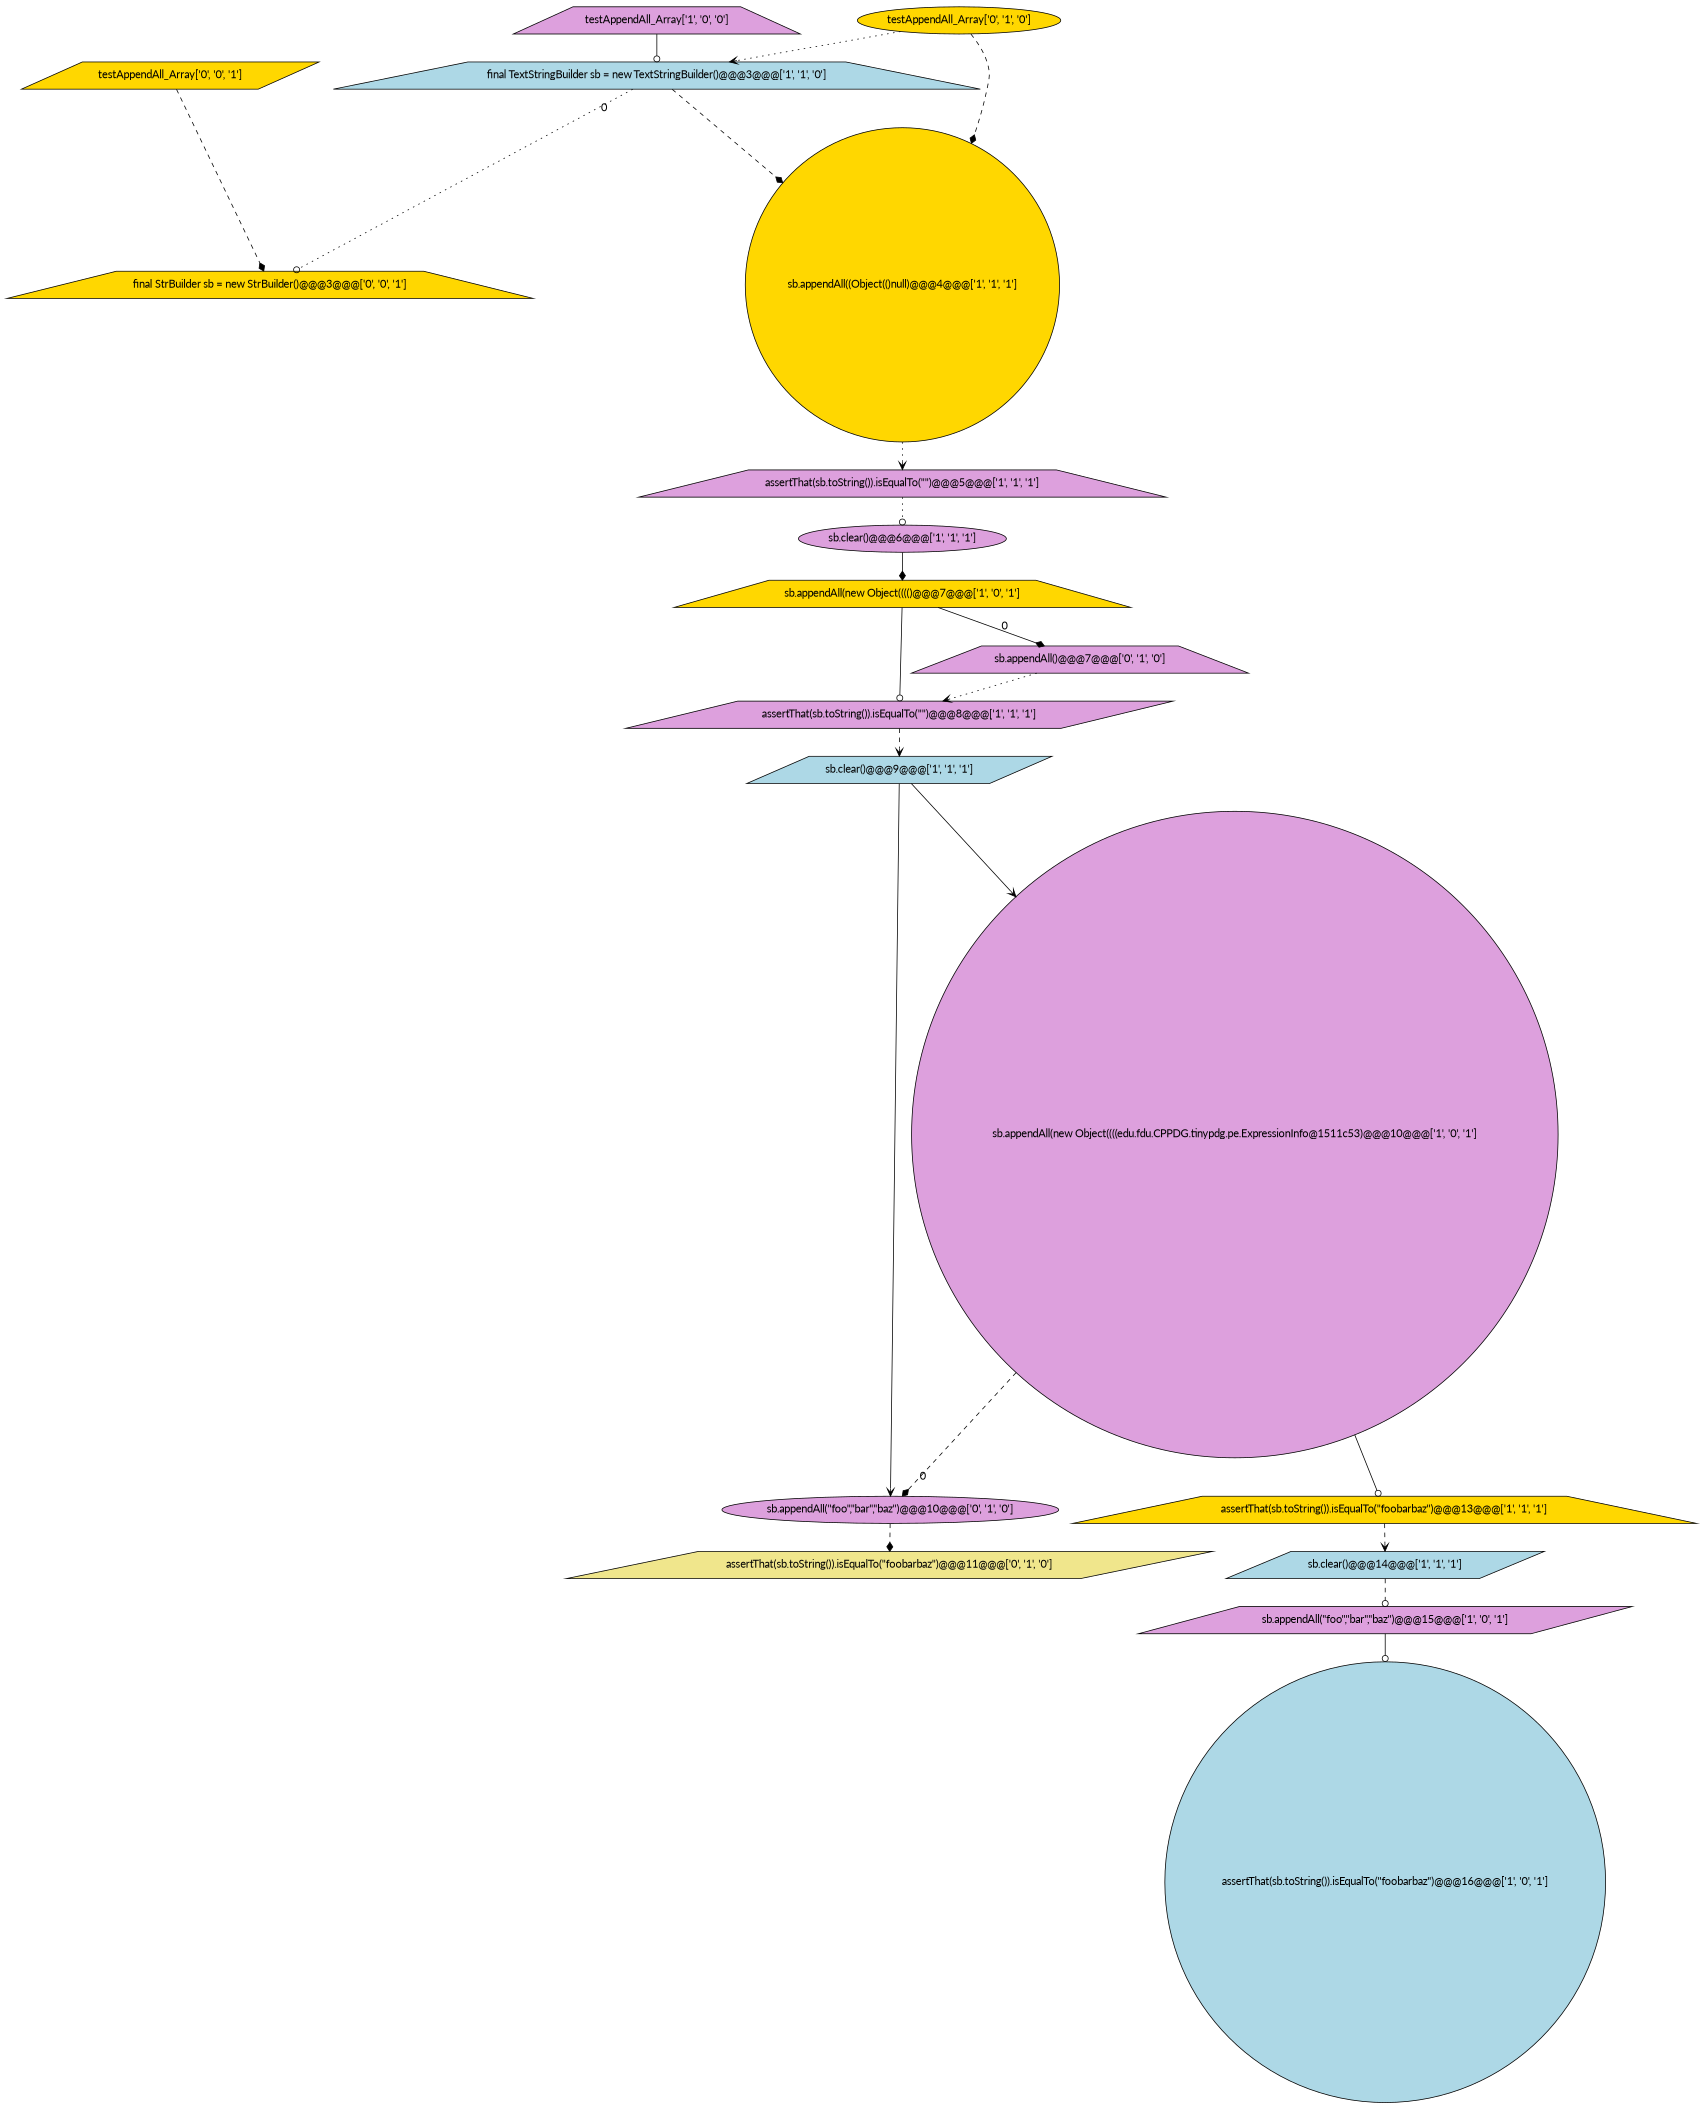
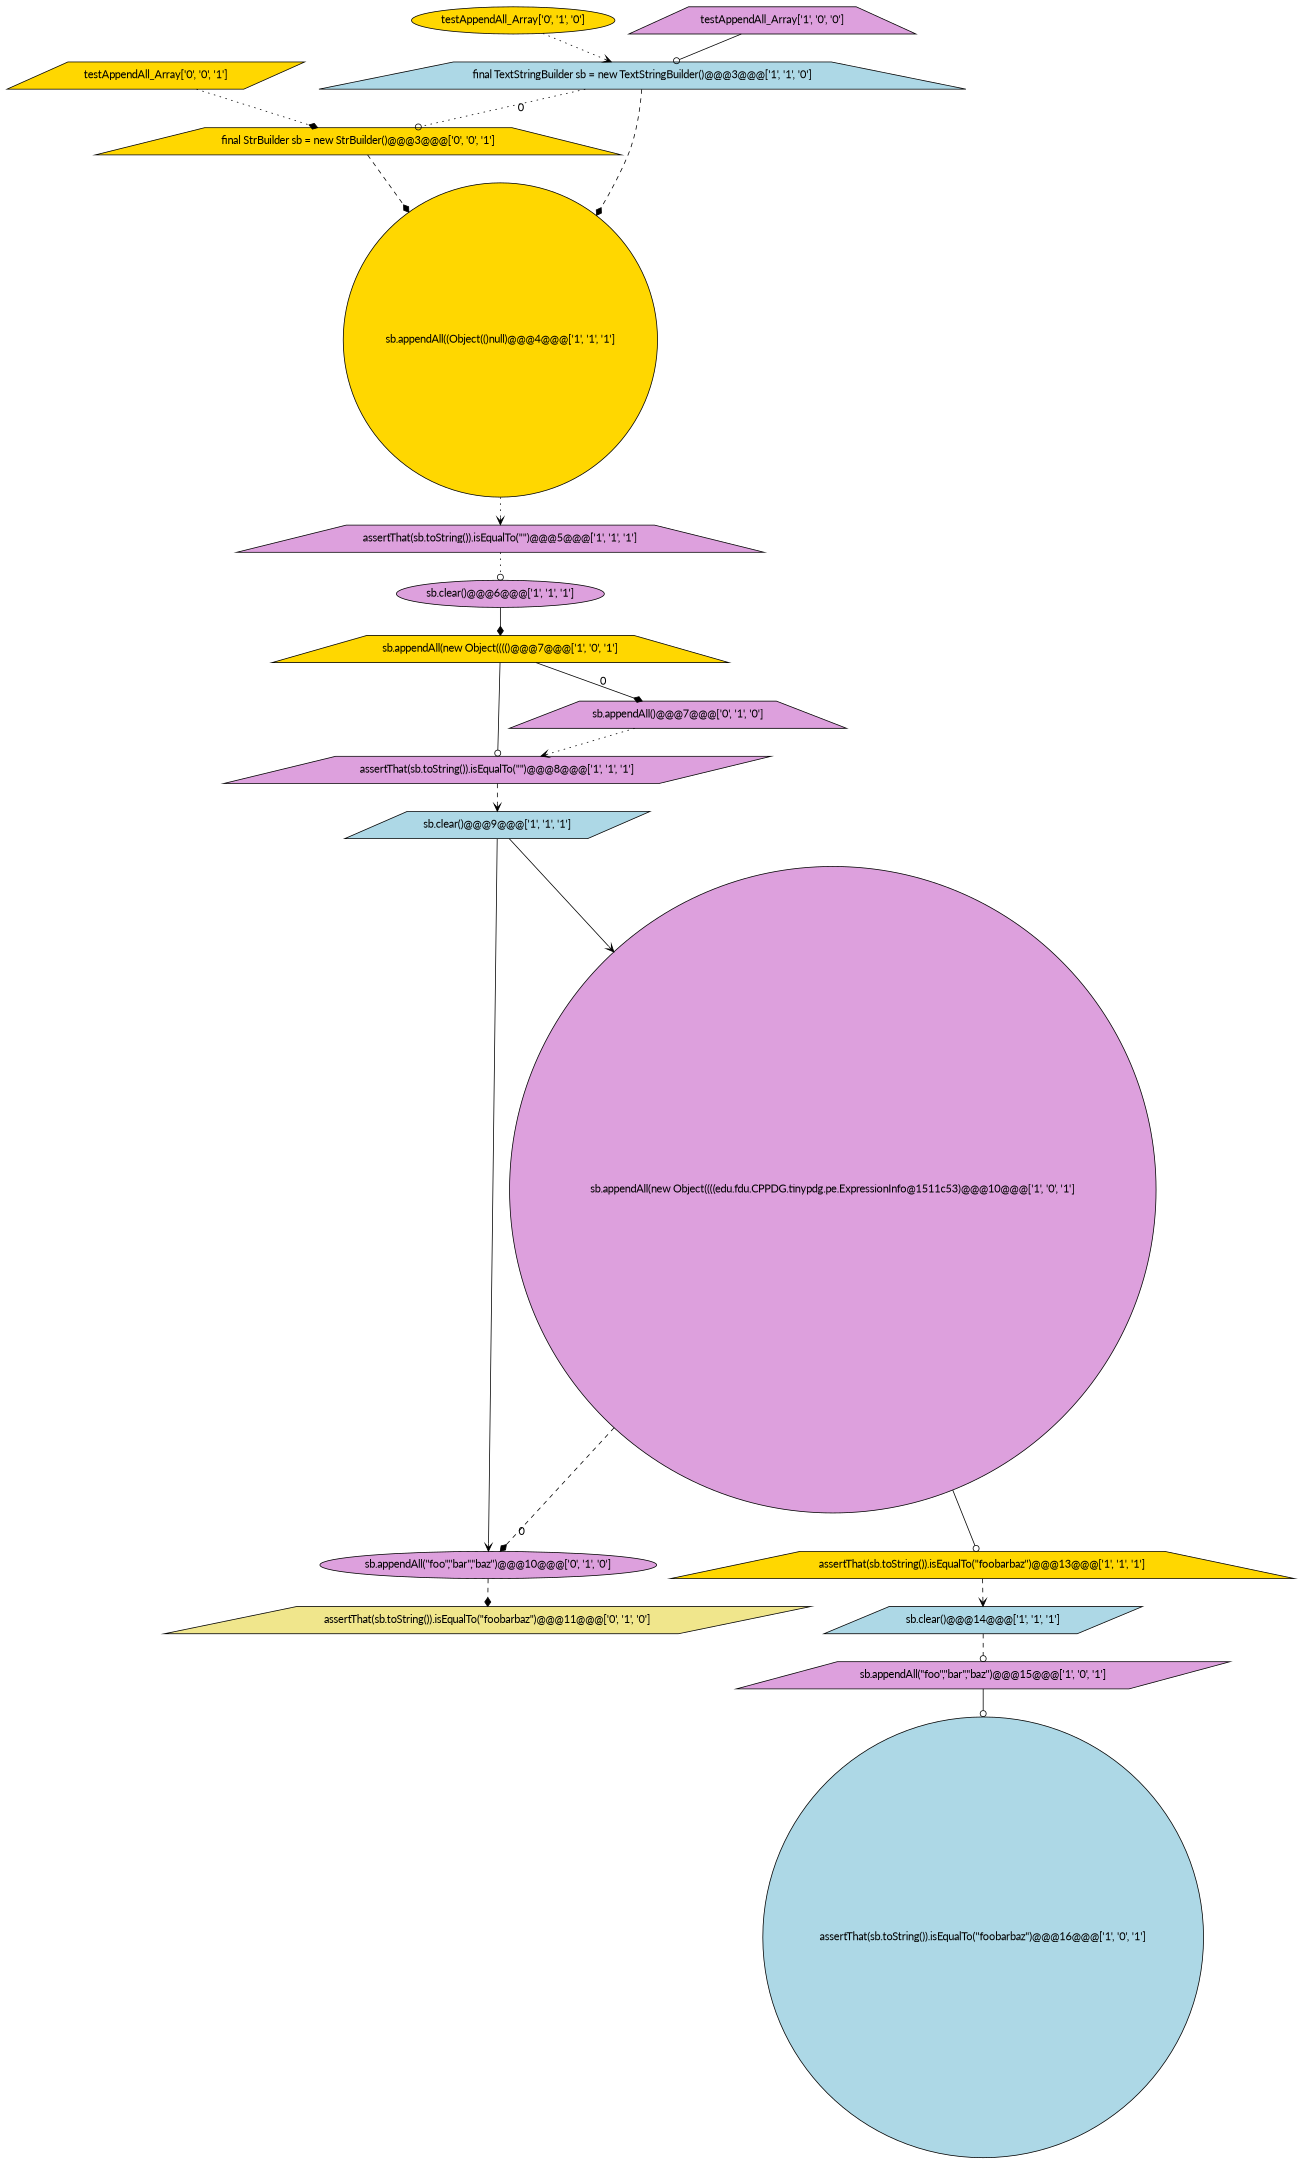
edge "testAppendAll_Array['0', '1', '0']" -> "sb.appendAll((Object(()null)@@@4@@@['1', '1', '1']": now "final StrBuilder sb = new StrBuilder()@@@3@@@['0', '0', '1']" -> "sb.appendAll((Object(()null)@@@4@@@['1', '1', '1']"
edge "testAppendAll_Array['0', '0', '1']" -> "final StrBuilder sb = new StrBuilder()@@@3@@@['0', '0', '1']": style dashed -> dotted
